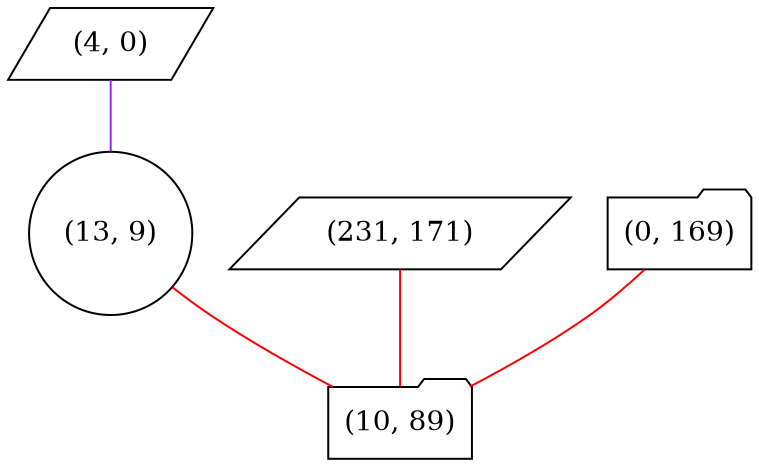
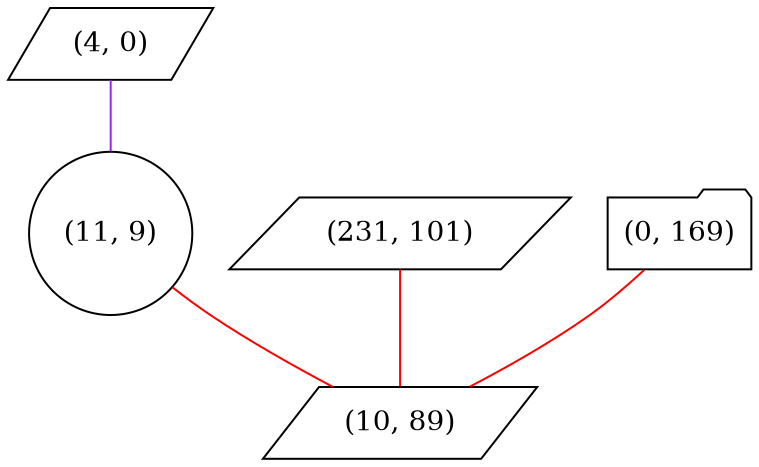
node "(13, 9)": label "(13, 9)" -> "(11, 9)"
node "(231, 171)": label "(231, 171)" -> "(231, 101)"
node "(10, 89)": shape folder -> parallelogram
